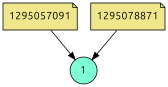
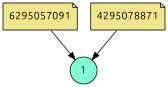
node "1295057091": label "1295057091" -> "6295057091"
node "1295078871": label "1295078871" -> "4295078871"
